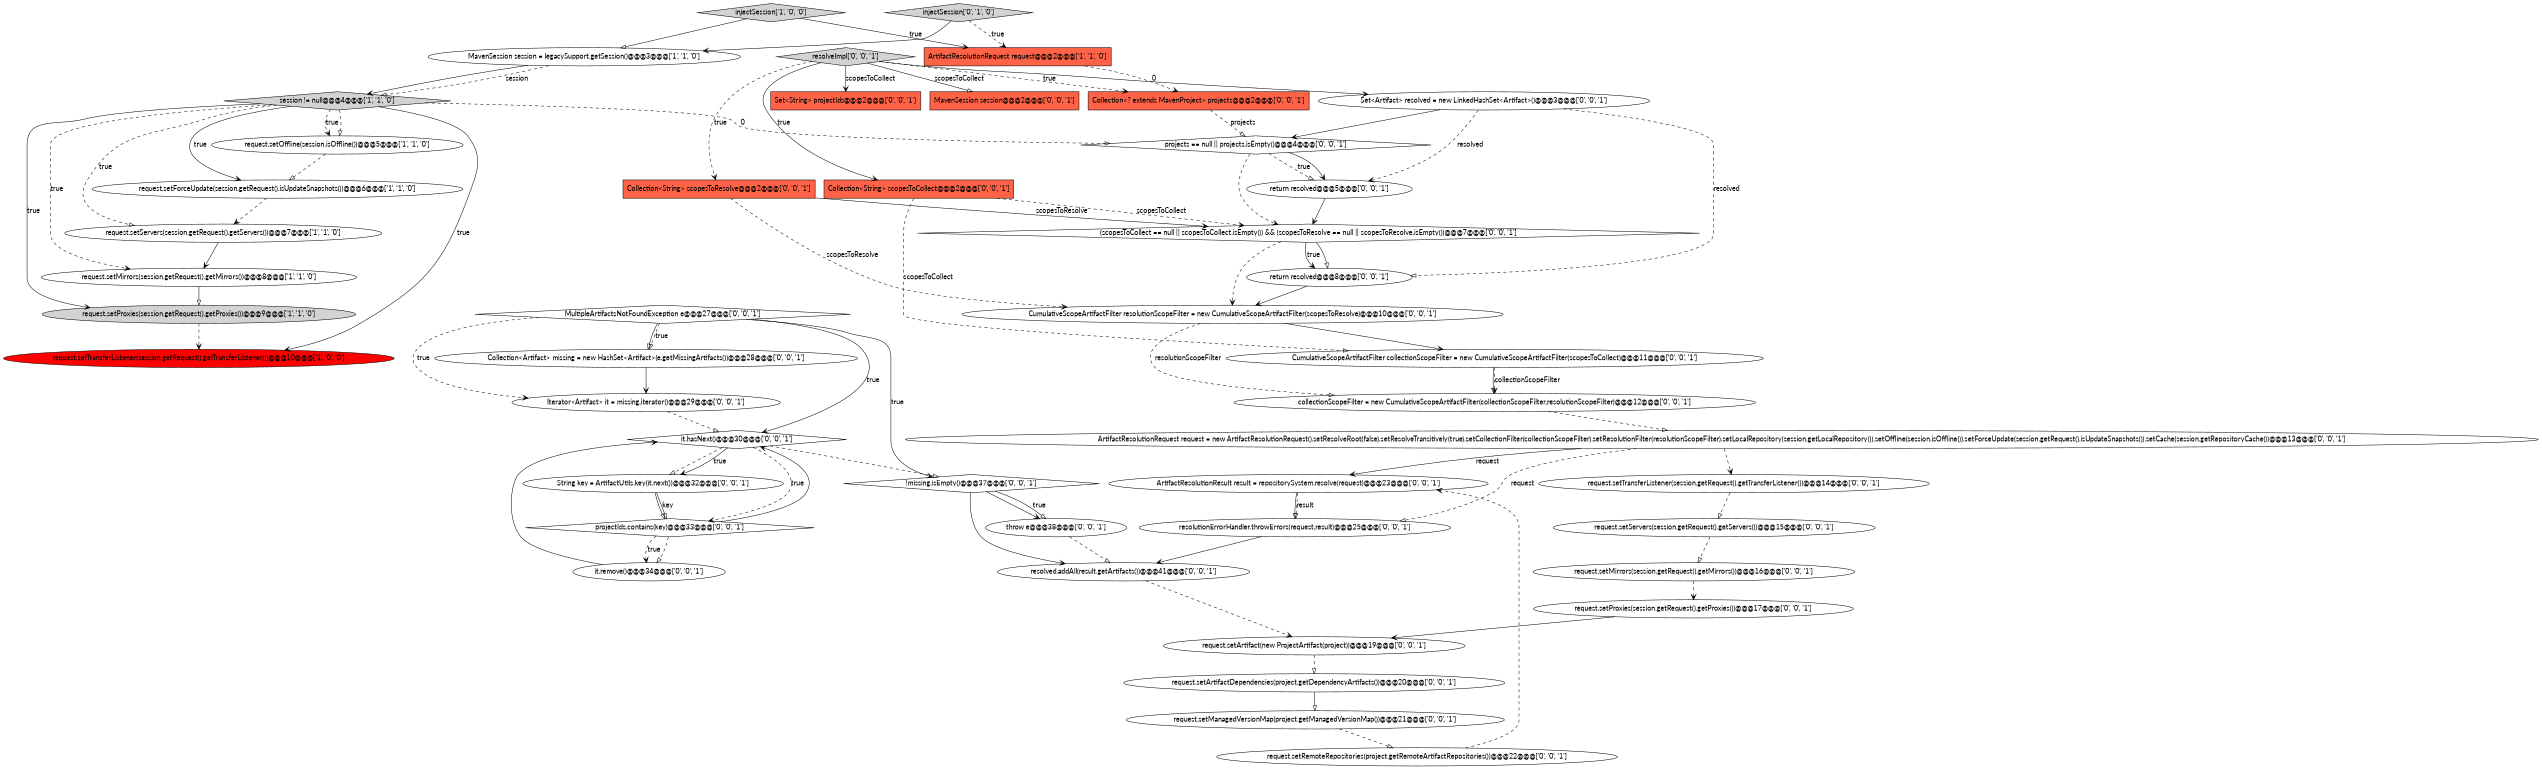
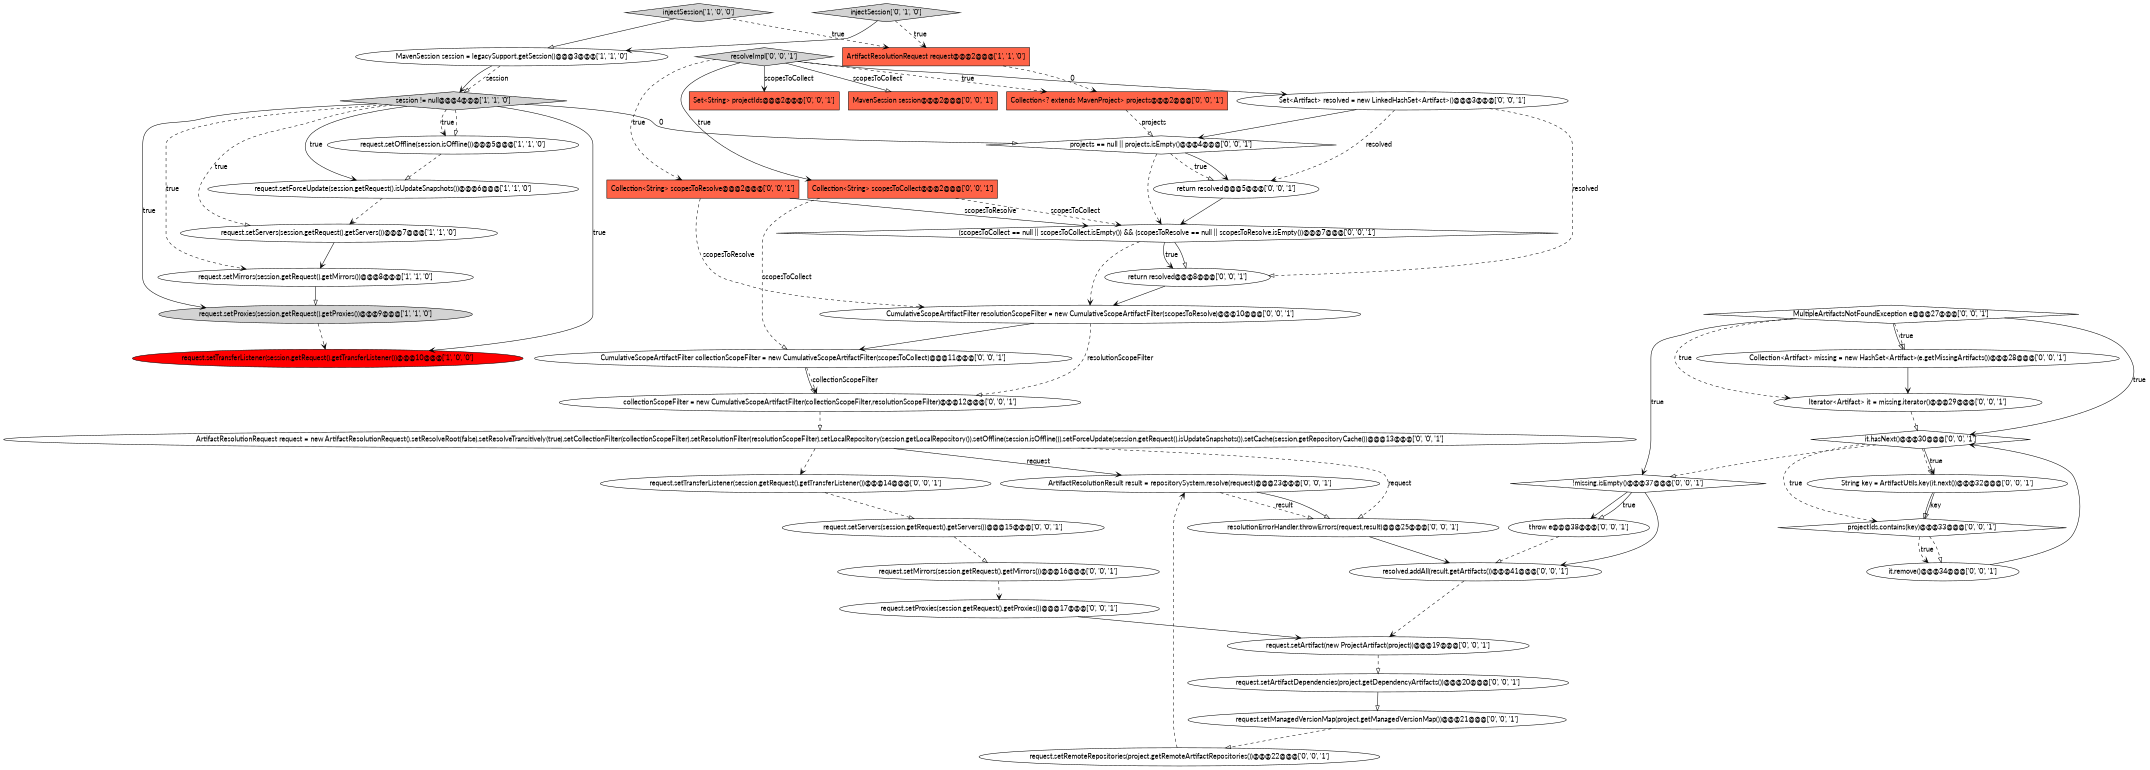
edge "injectSession['1', '0', '0']" -> "ArtifactResolutionRequest request@@@2@@@['1', '1', '0']": style solid -> dashed
edge "session != null@@@4@@@['1', '1', '0']" -> "projects == null || projects.isEmpty()@@@4@@@['0', '0', '1']": style dashed -> solid
edge "projectIds.contains(key)@@@33@@@['0', '0', '1']" -> "it.hasNext()@@@30@@@['0', '0', '1']": removed
